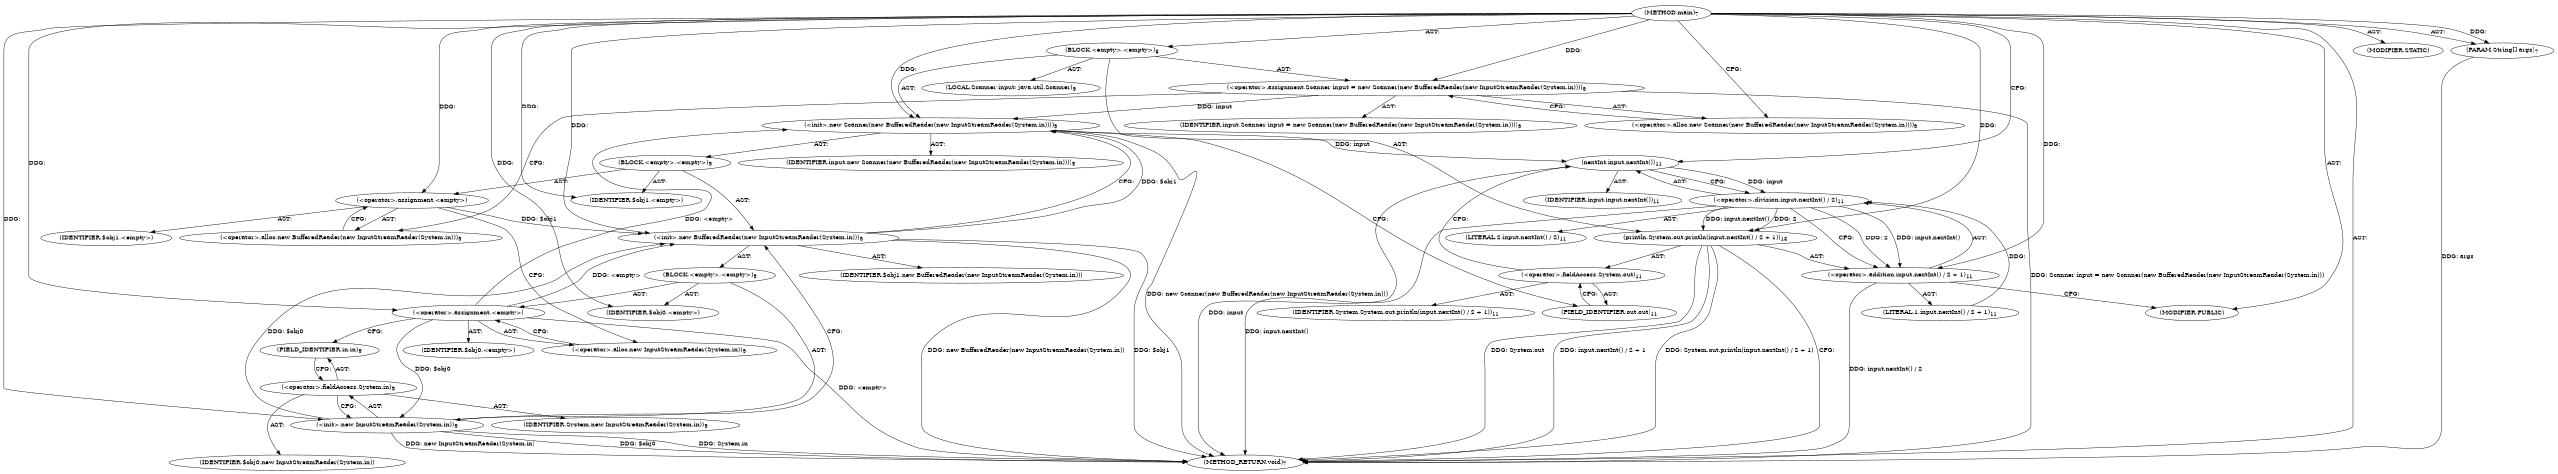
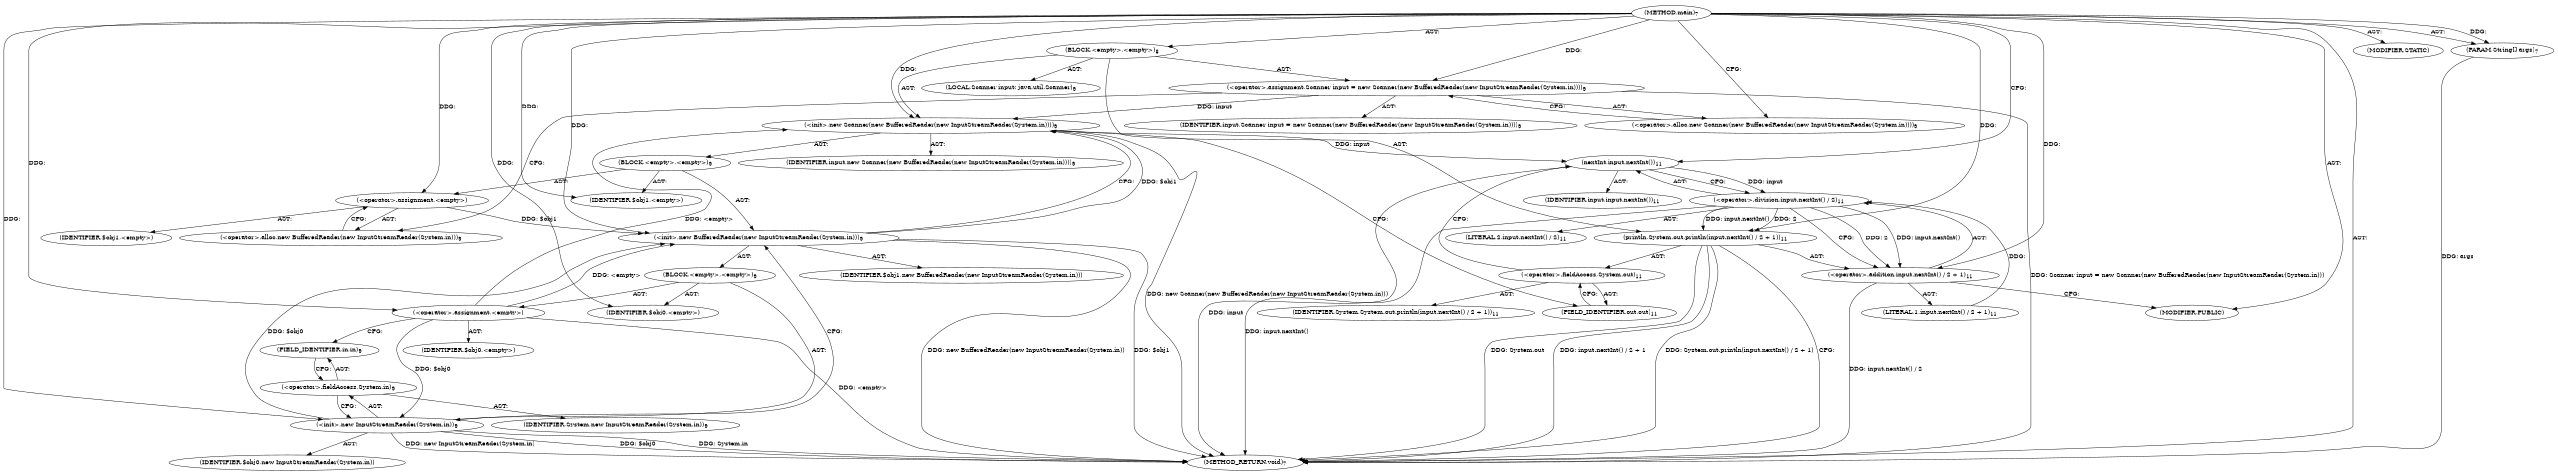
node "(println,System.out.println(input.nextInt() / 2 + 1))": text "13" -> "11"
node "(<operator>.alloc,new InputStreamReader(System.in))": removed
edge "(<operator>.fieldAccess,System.in)" -> "(IDENTIFIER,$obj0,new InputStreamReader(System.in))": now "(<init>,new InputStreamReader(System.in))" -> "(IDENTIFIER,$obj0,new InputStreamReader(System.in))"
